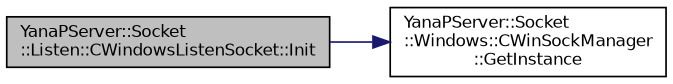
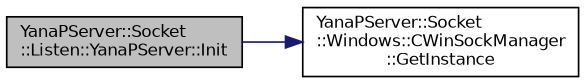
node "YanaPServer::Socket ::Listen::CWindowsListenSocket::Init": label "YanaPServer::Socket ::Listen::CWindowsListenSocket::Init" -> "YanaPServer::Socket ::Listen::YanaPServer::Init"
